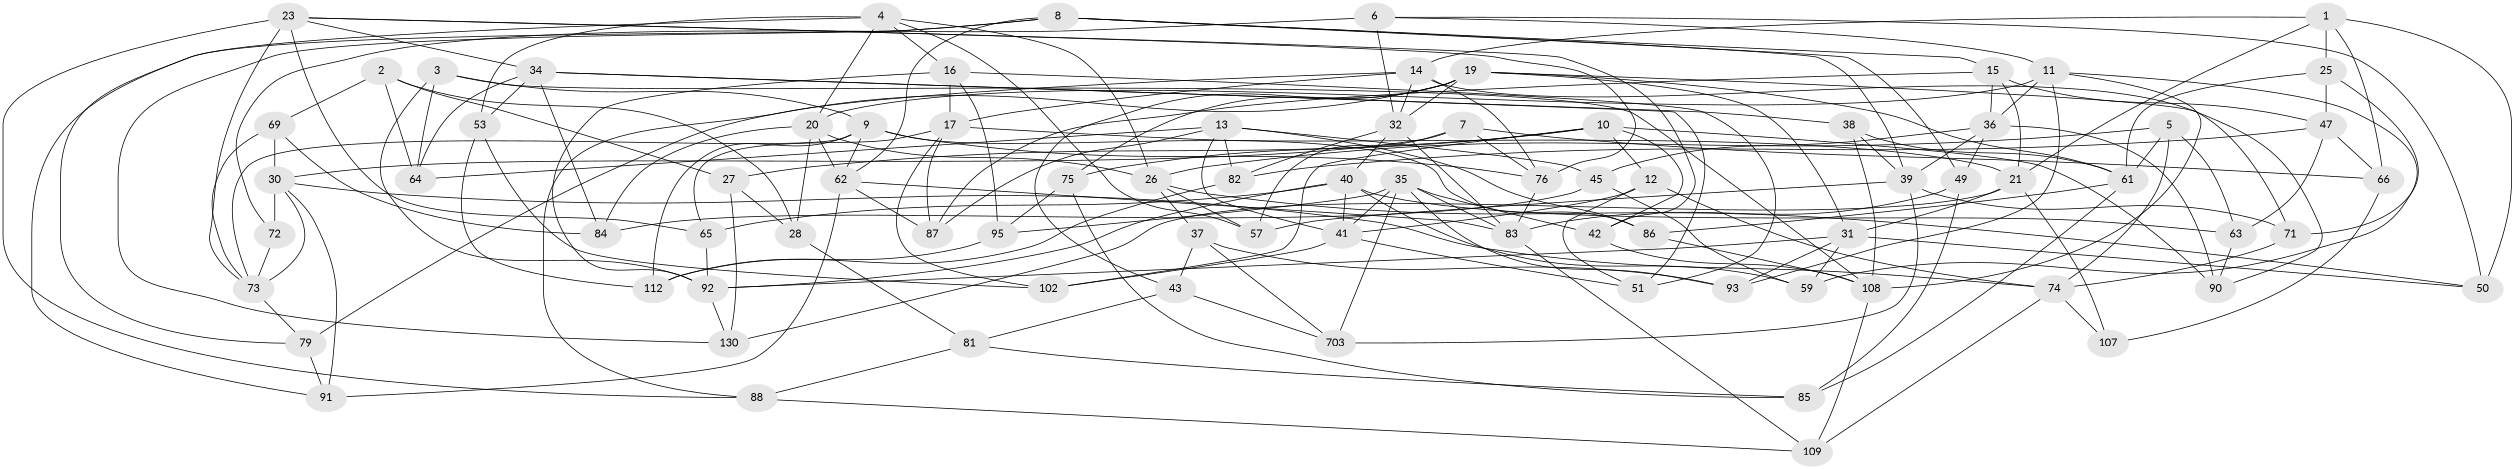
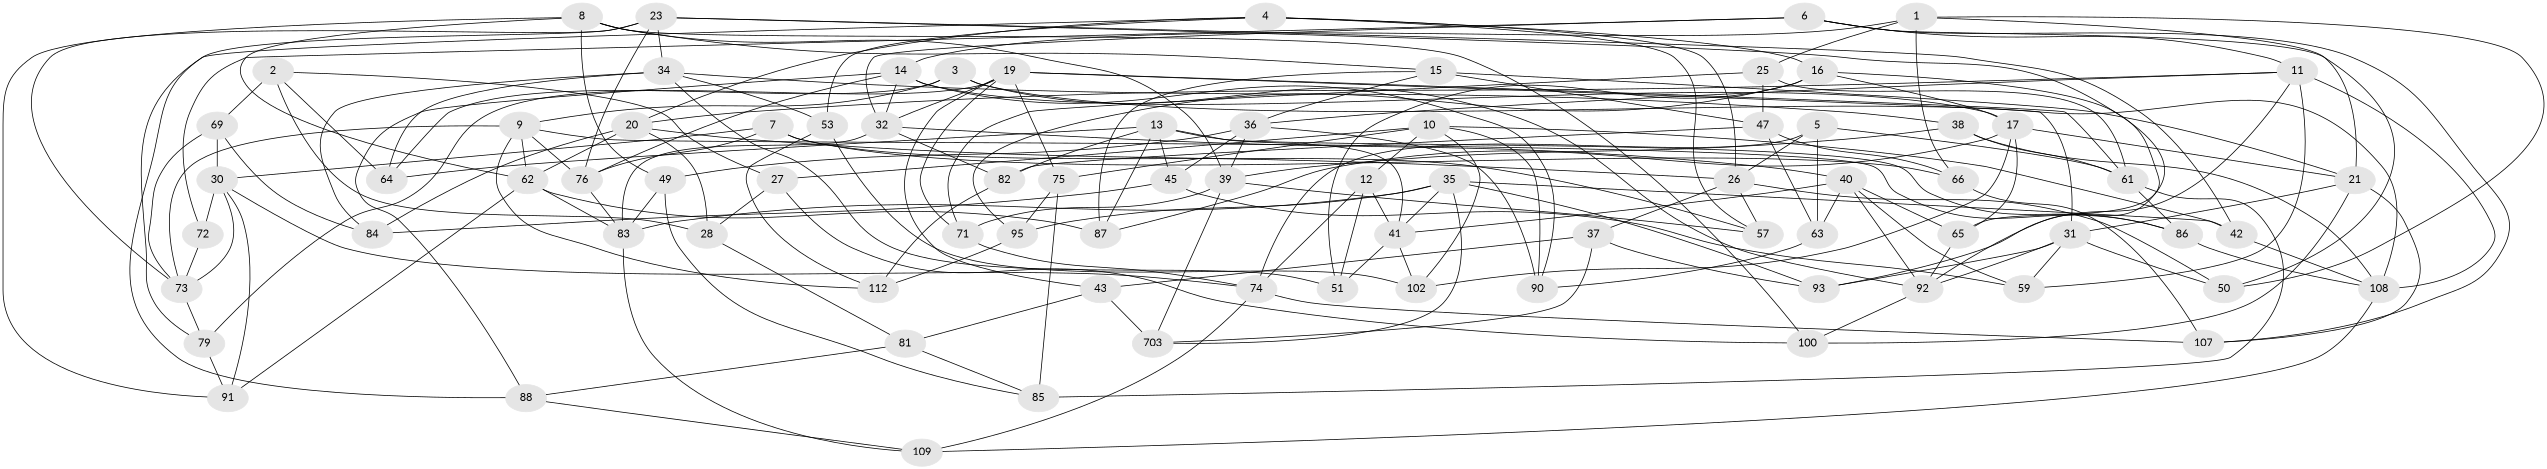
edge "6" -- "107": added
node "130": label "130" -> "100"
